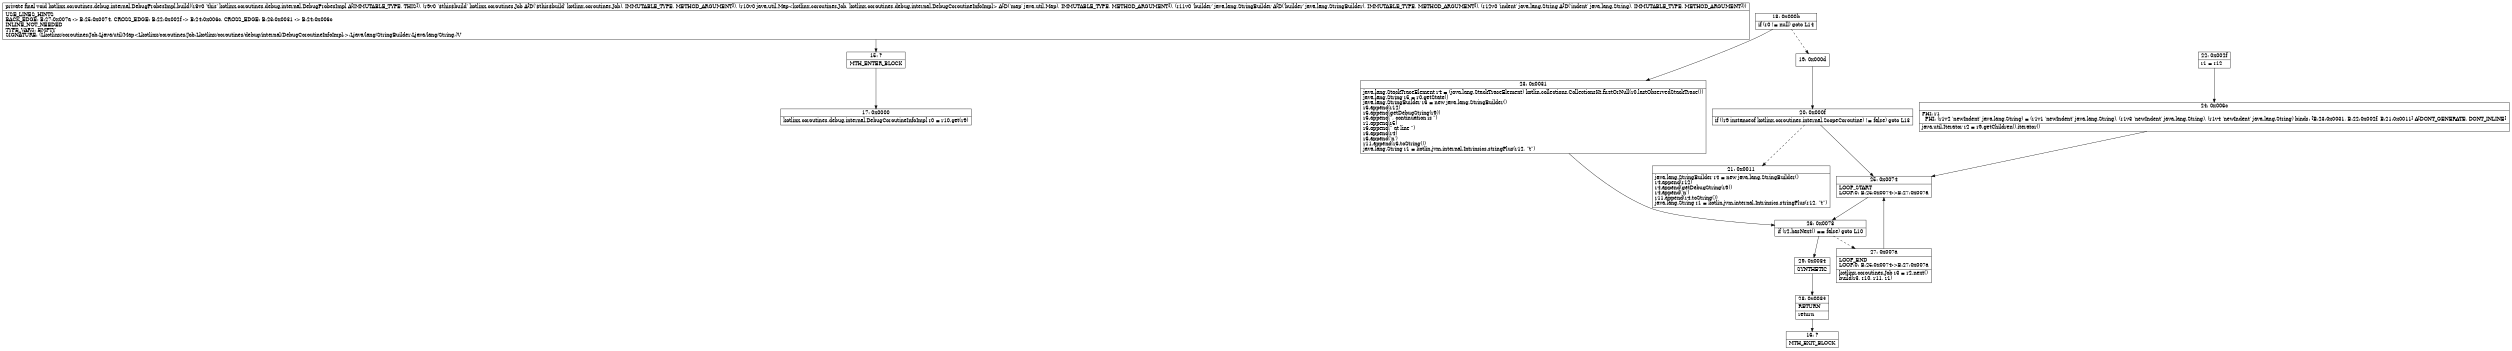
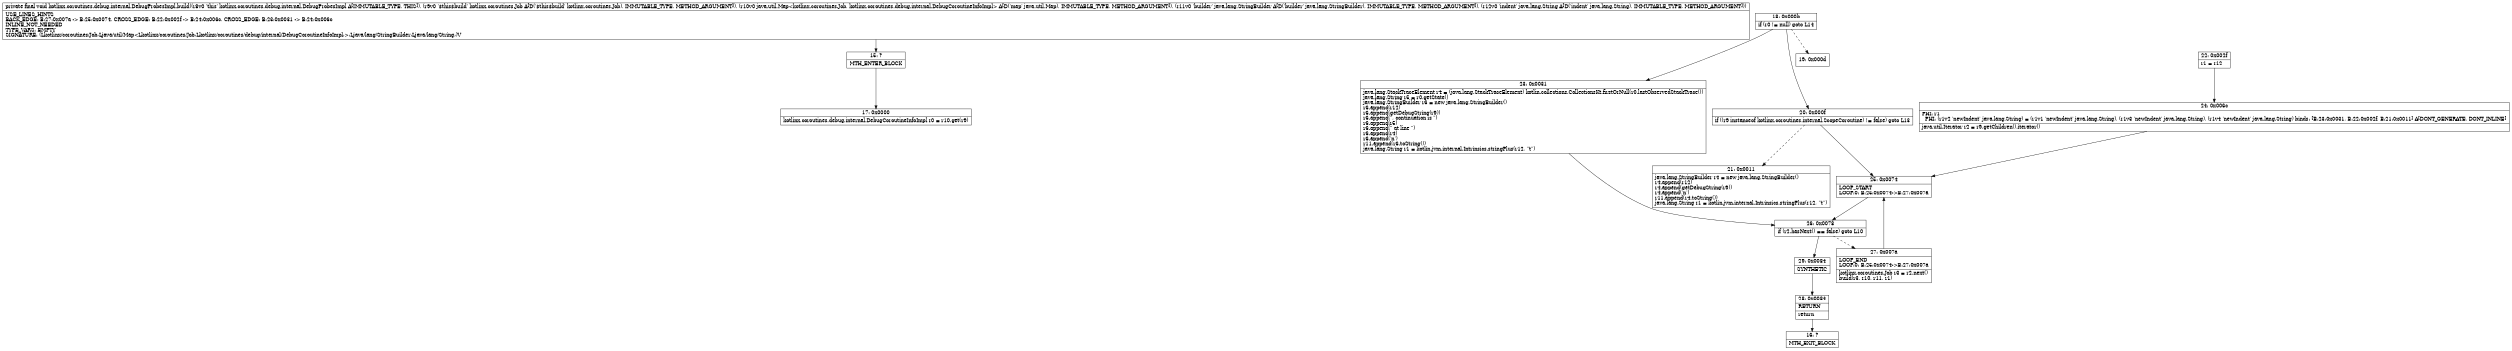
edge "19: 0x000d" -> "20: 0x000f": now "18: 0x000b" -> "20: 0x000f"
node "23: 0x0031": text "r1.append(r5)" -> "r6.append(r5)"
